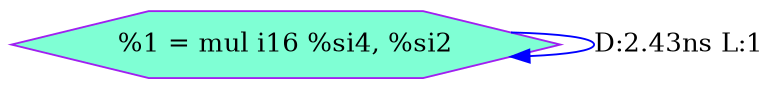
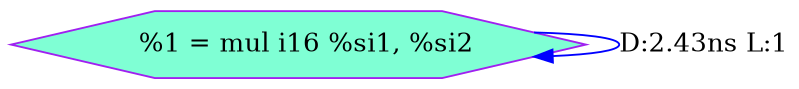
node "%1 = mul i16 %si4, %si2": label "%1 = mul i16 %si4, %si2" -> "%1 = mul i16 %si1, %si2"
